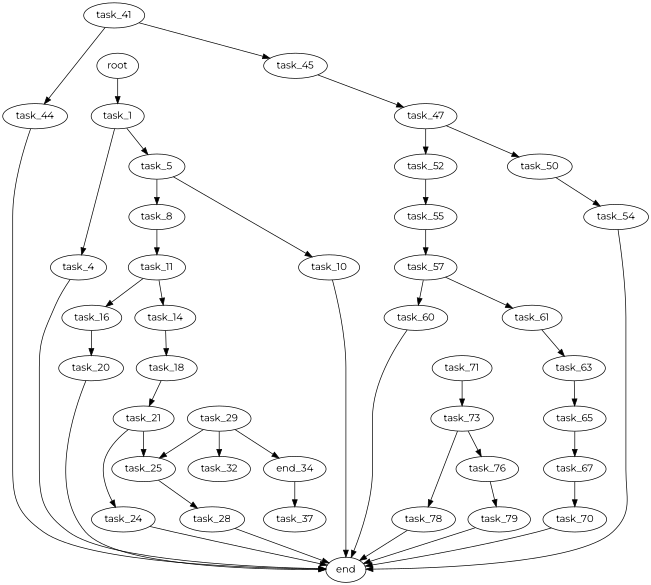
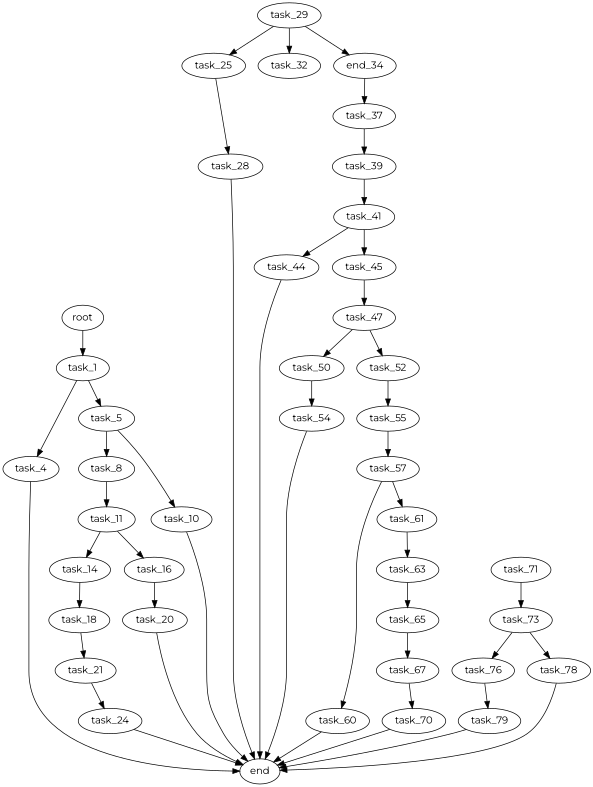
node "task_39": added
edge "task_21" -> "task_25": removed
